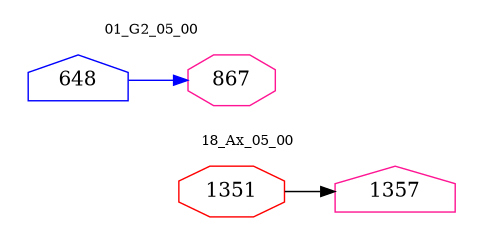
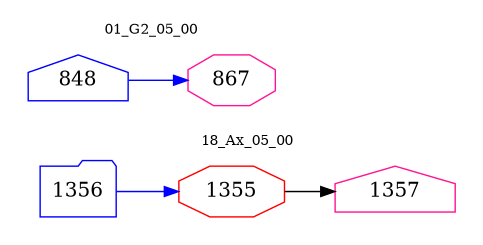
node "648": label "648" -> "848"
node "1356": added
node "1351": label "1351" -> "1355"
